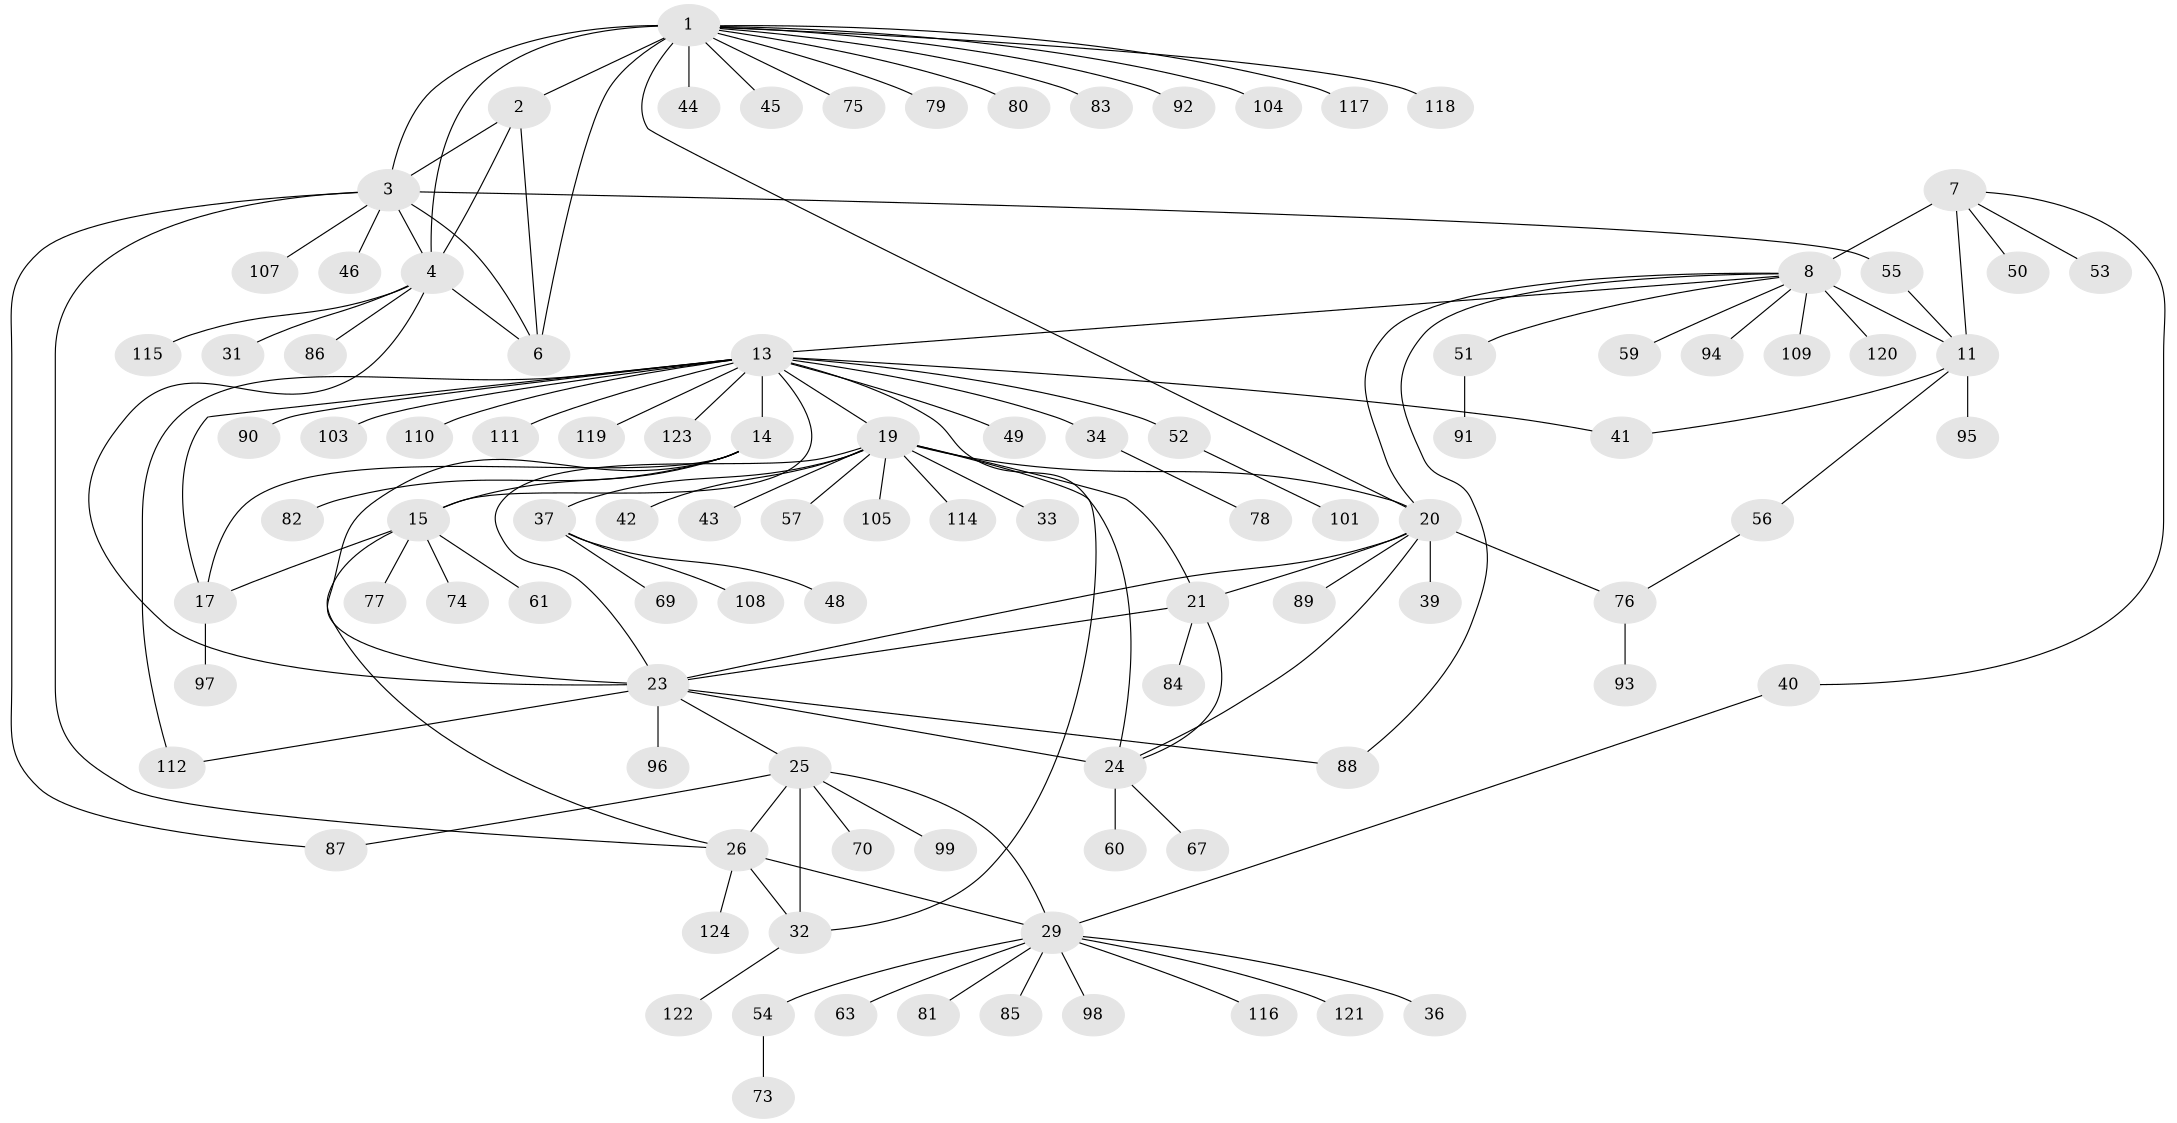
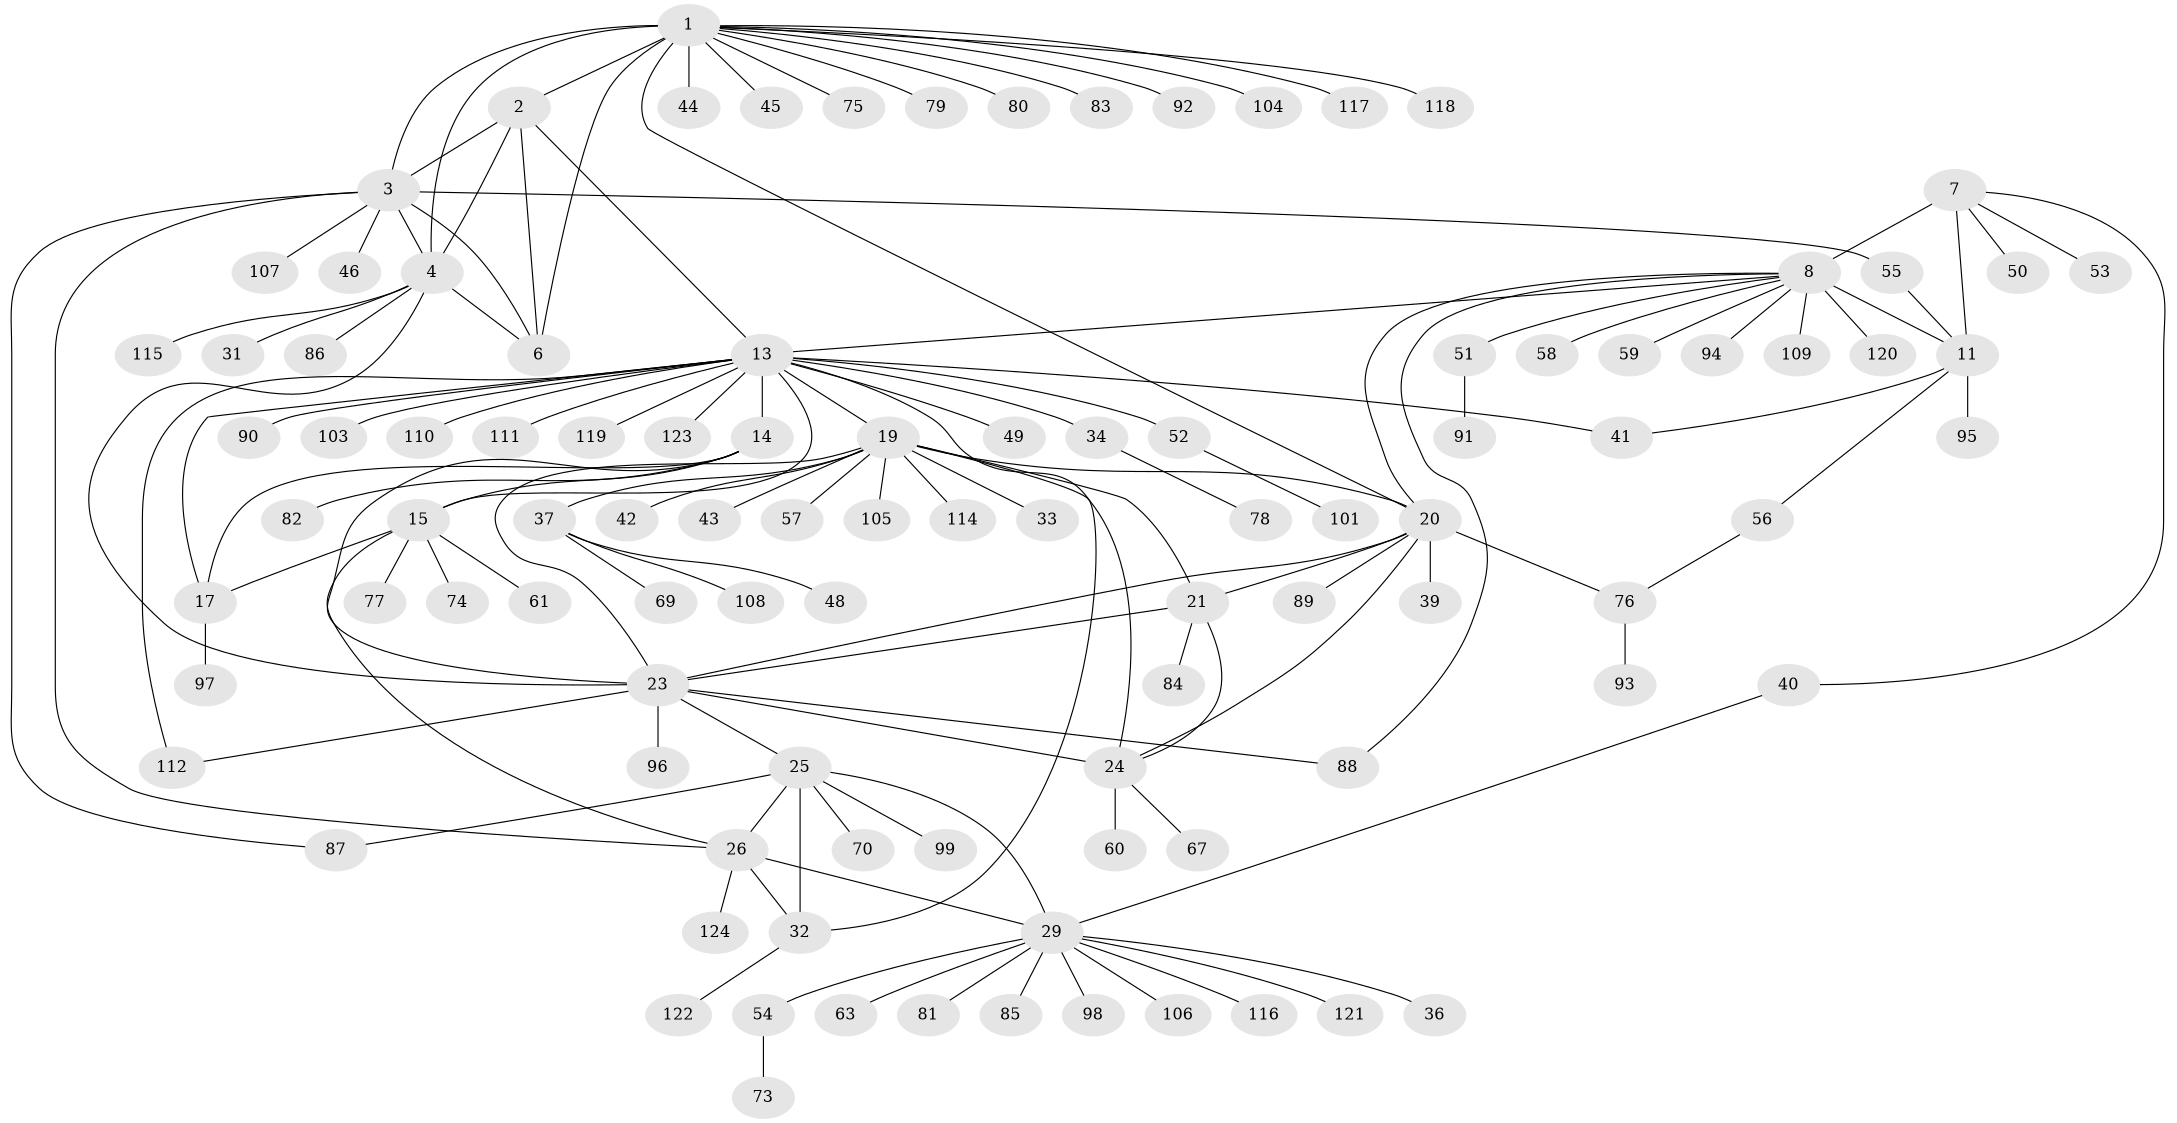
edge "2" -- "13": added
node "58": added
node "106": added
